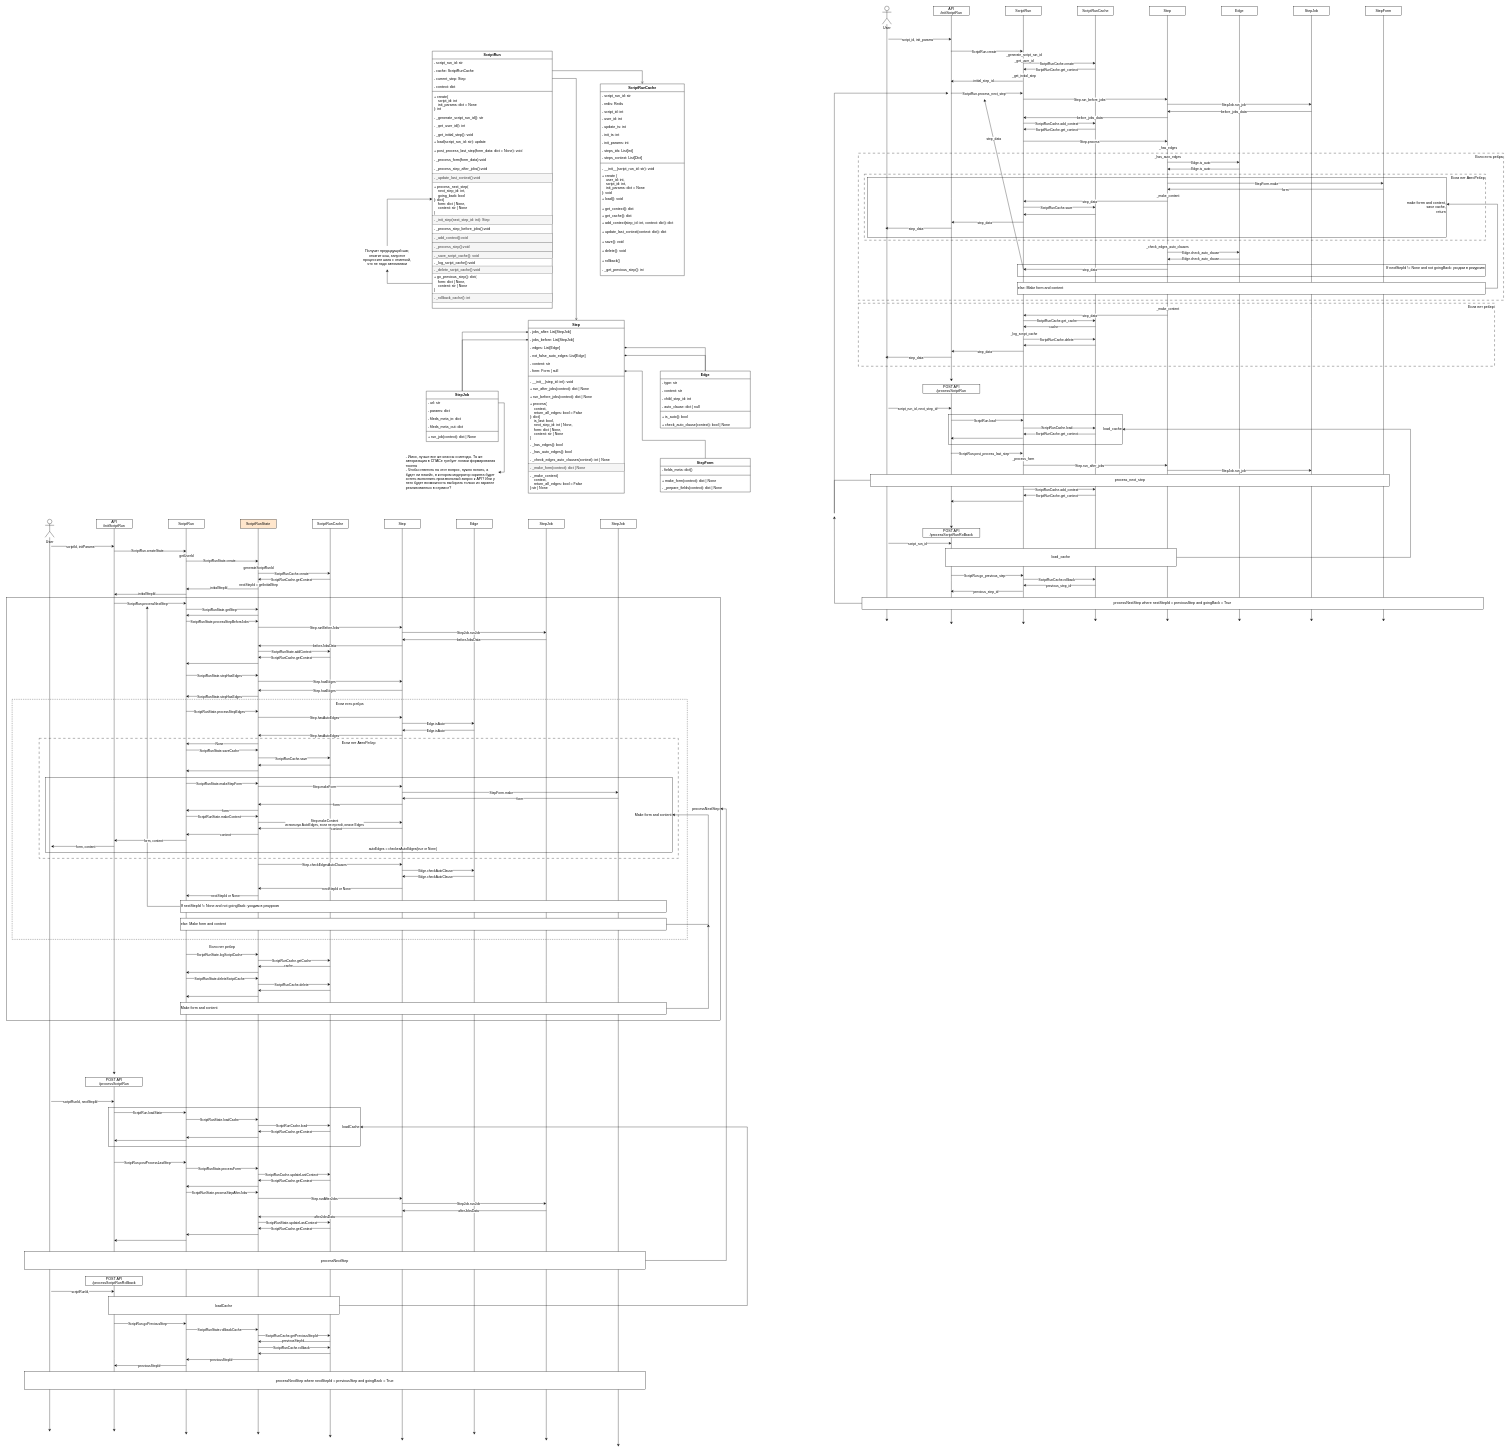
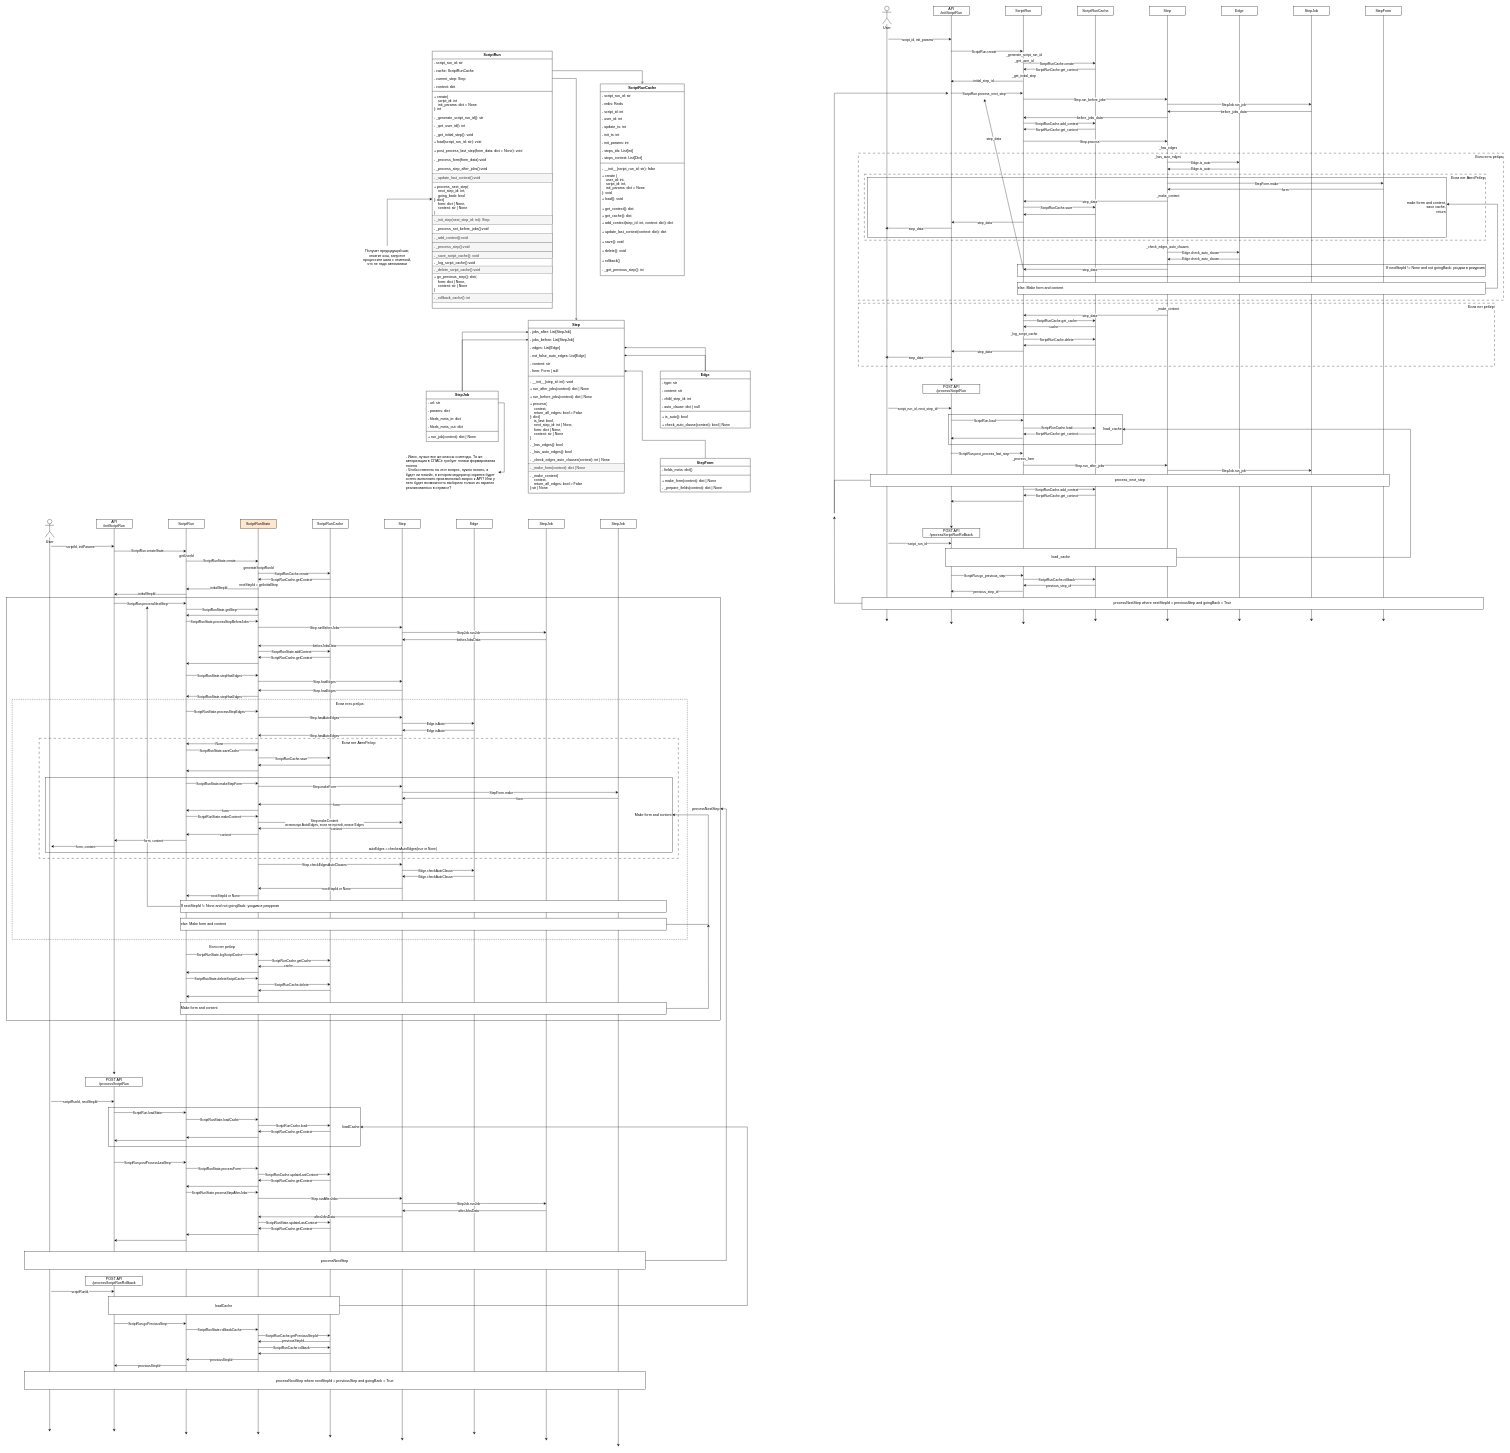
node "+ load(script_run_id: str): update": label "+ load(script_run_id: str): update" -> "+ load(script_run_id: str): void"
node "- __init__(script_run_id: str): void": label "- __init__(script_run_id: str): void" -> "- __init__(script_run_id: str): false"
node "- _process_step_before_jobs():void": label "- _process_step_before_jobs():void" -> "- _process_not_before_jobs():void"
edge "+ go_previous_step(): dict( form: dict | None, content: str | None)" -> "Получит предыдущий шаг, откатит кэш, запустит процессинг шага с отметкой, что не надо автоматики": removed
